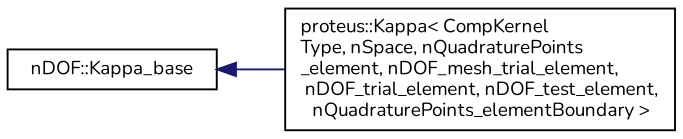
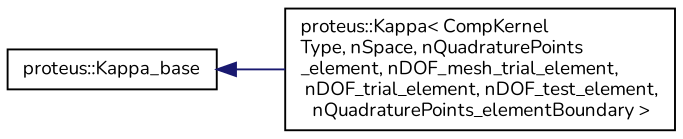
node "nDOF::Kappa_base": label "nDOF::Kappa_base" -> "proteus::Kappa_base"
